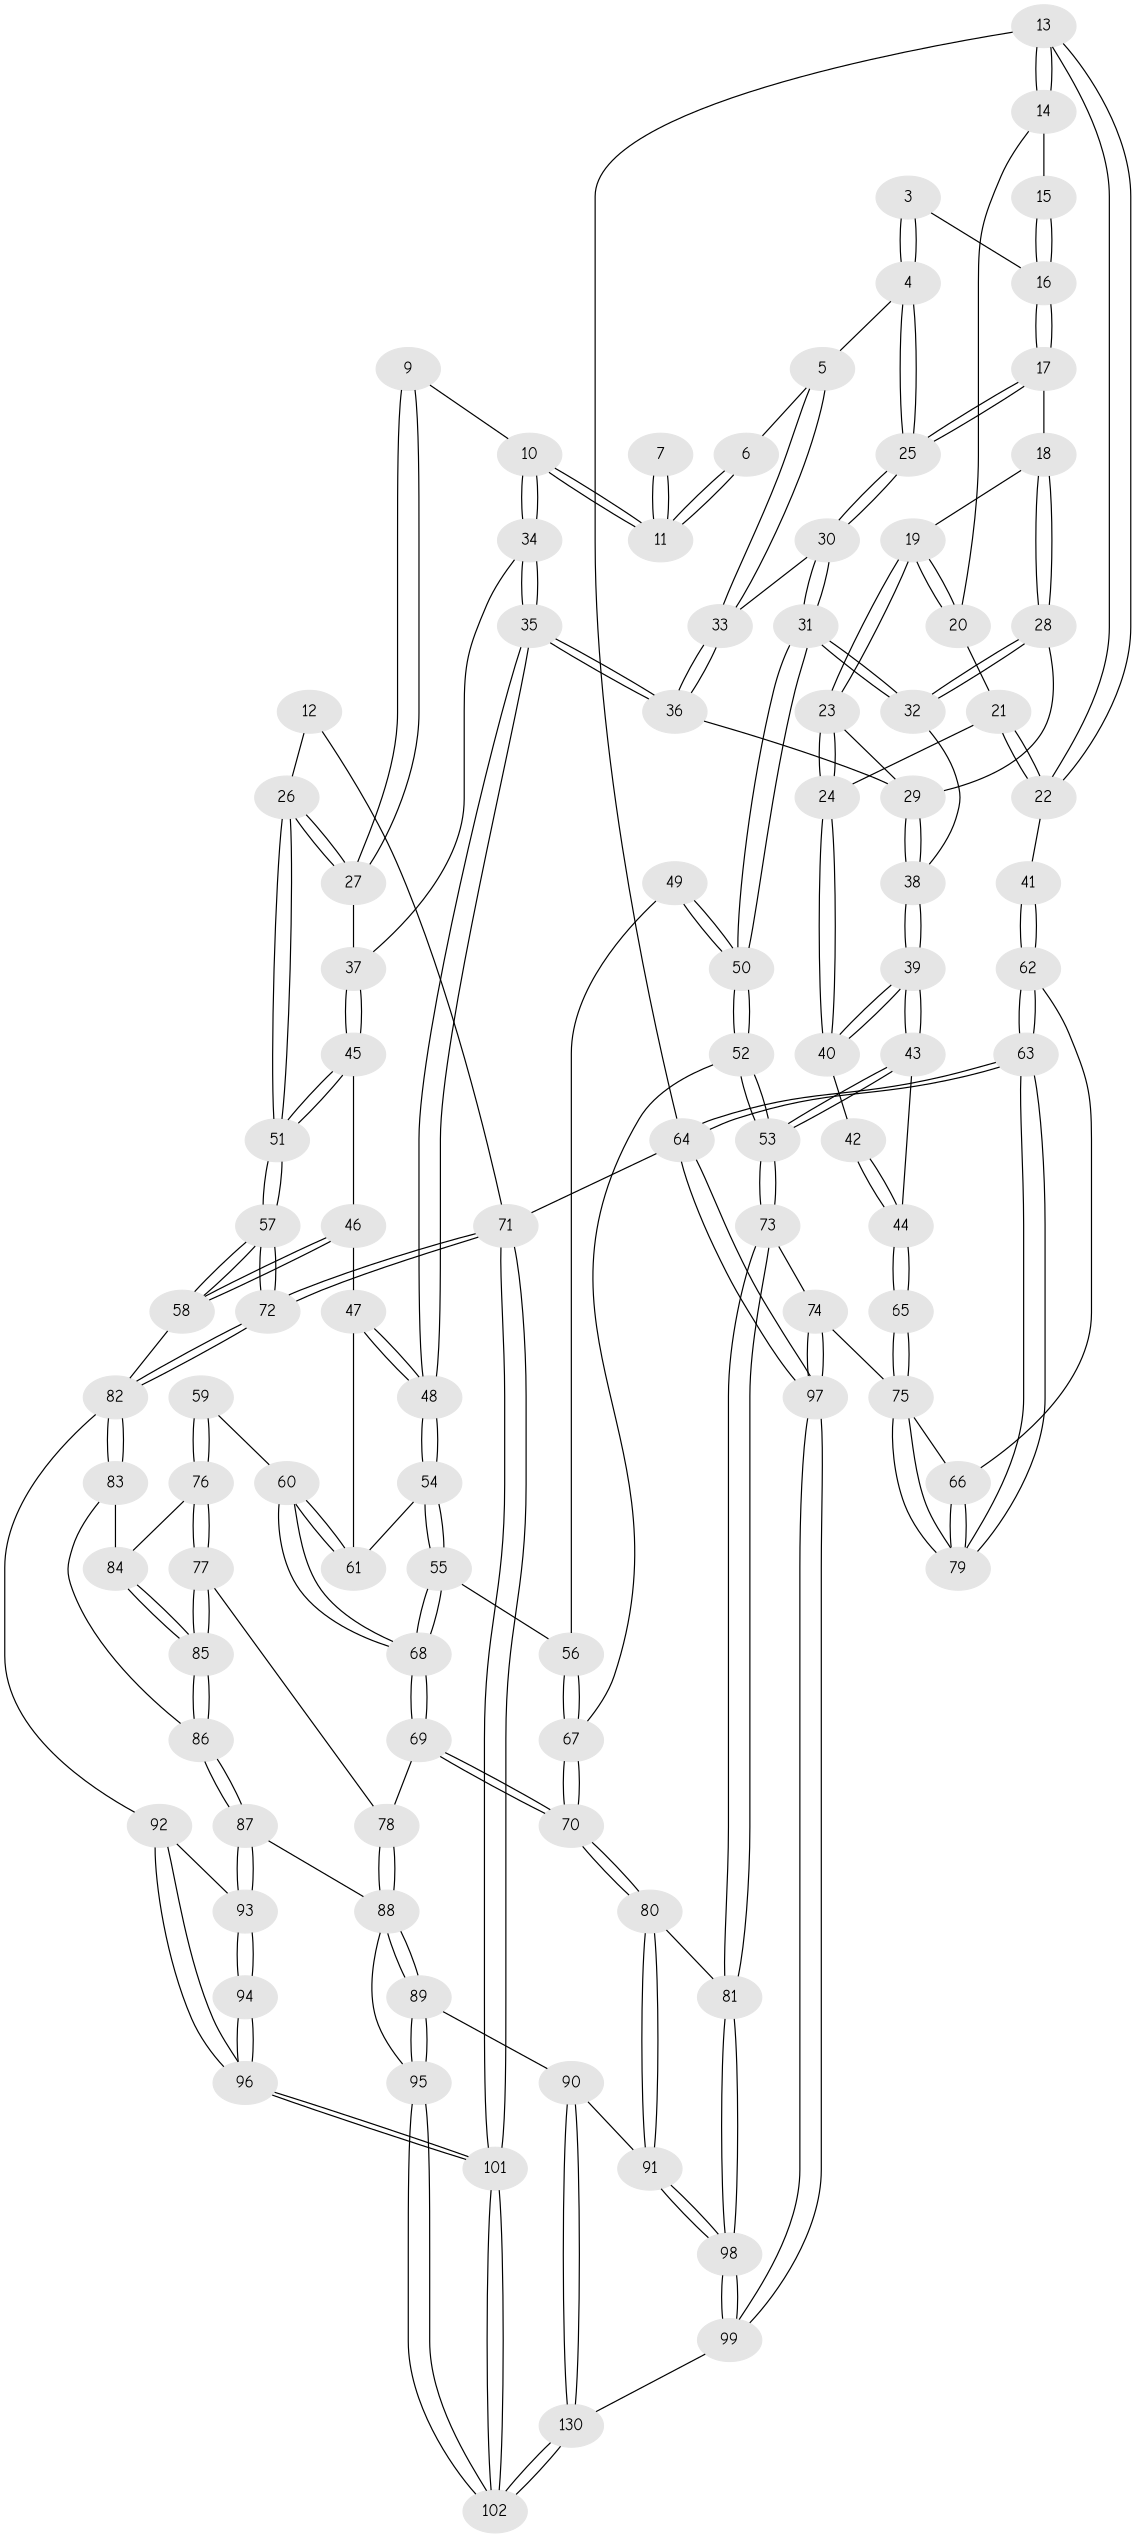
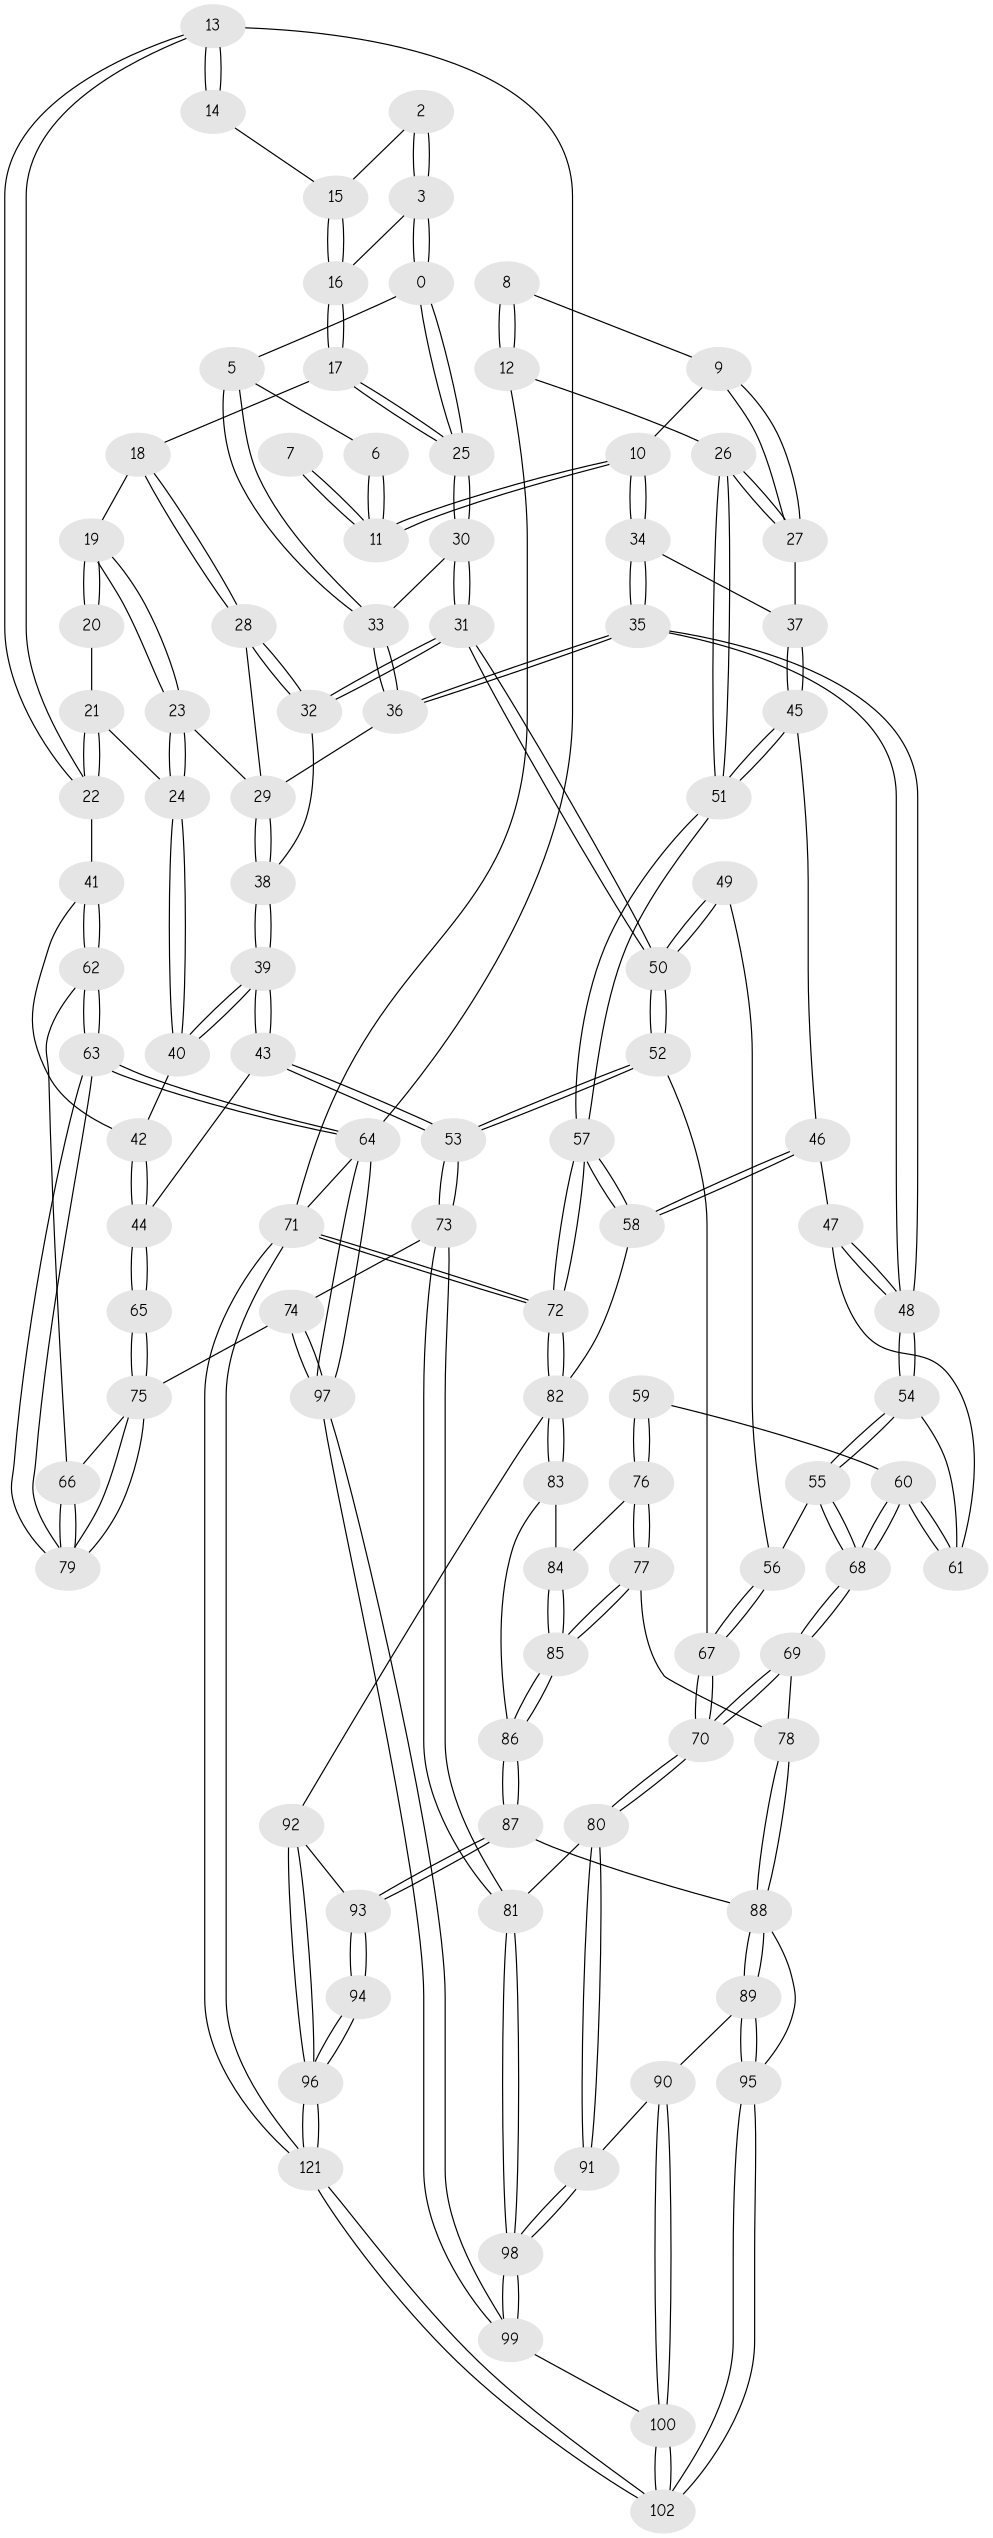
node "2": added
node "8": added
node "4": label "4" -> "0"
edge "14" -- "20": removed
edge "41" -- "42": added
node "101": label "101" -> "121"
node "130": label "130" -> "100"
